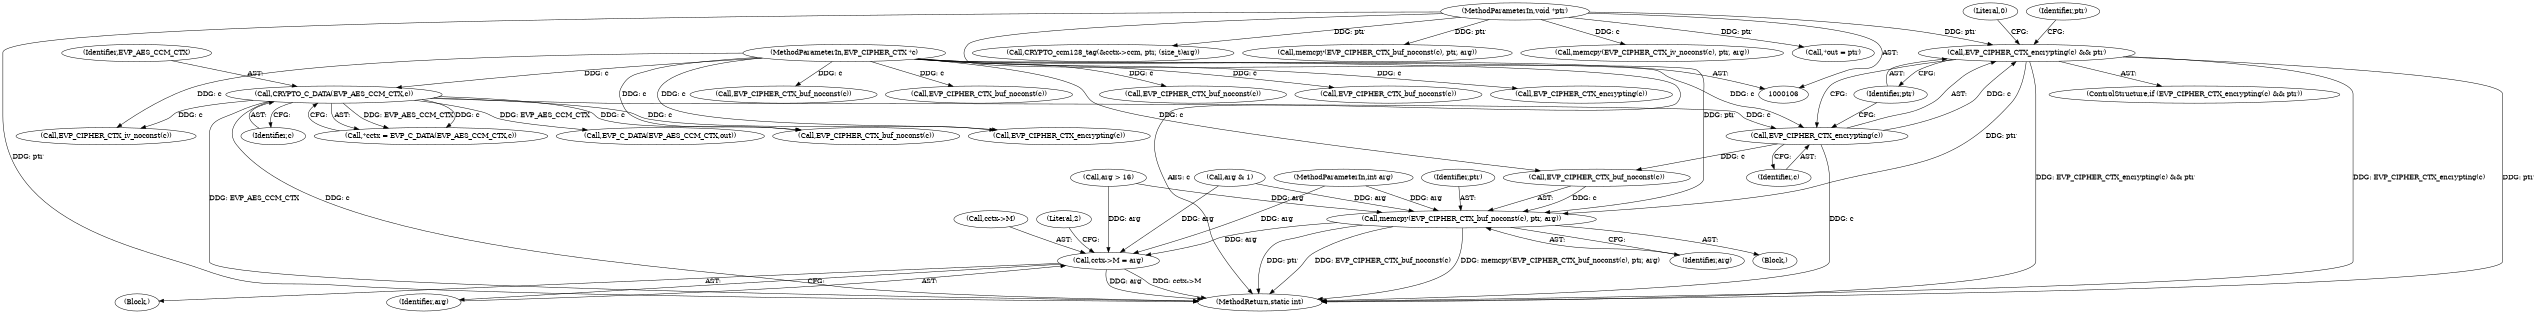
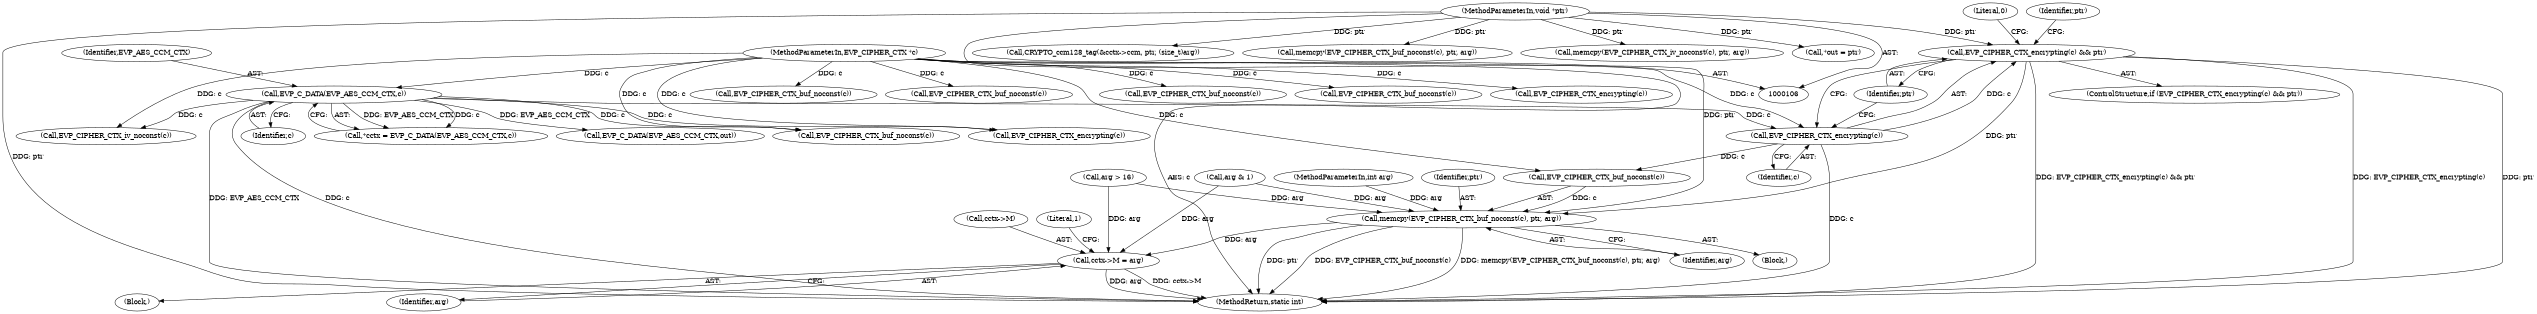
edge "(MethodParameterIn,void *ptr)" -> "(Call,memcpy(EVP_CIPHER_CTX_iv_noconst(c), ptr, arg))": label "DDG: c" -> "DDG: ptr"
node "(Call,CRYPTO_C_DATA(EVP_AES_CCM_CTX,c))": label "(Call,CRYPTO_C_DATA(EVP_AES_CCM_CTX,c))" -> "(Call,EVP_C_DATA(EVP_AES_CCM_CTX,c))"
node "(Literal,2)": label "(Literal,2)" -> "(Literal,1)"
edge "(MethodParameterIn,int arg)" -> "(Call,cctx->M = arg)": removed, label "DDG: arg"
